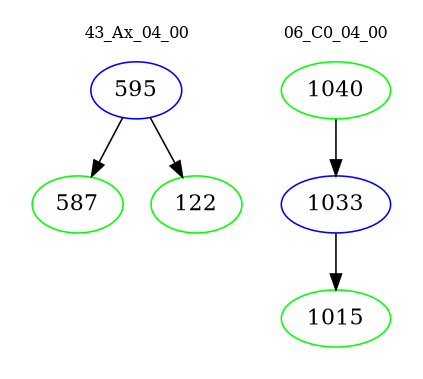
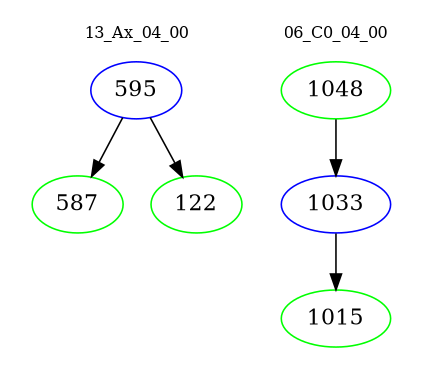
cluster "43_Ax_04_00": label "43_Ax_04_00" -> "13_Ax_04_00"
node "1040": label "1040" -> "1048"
